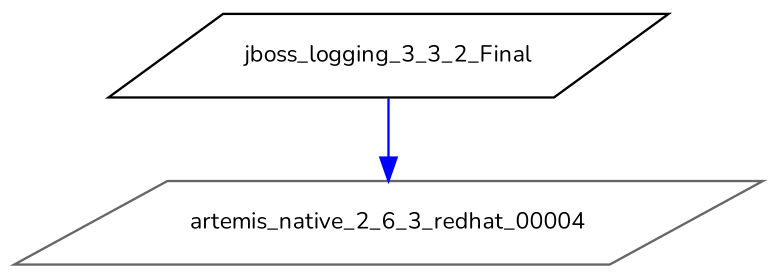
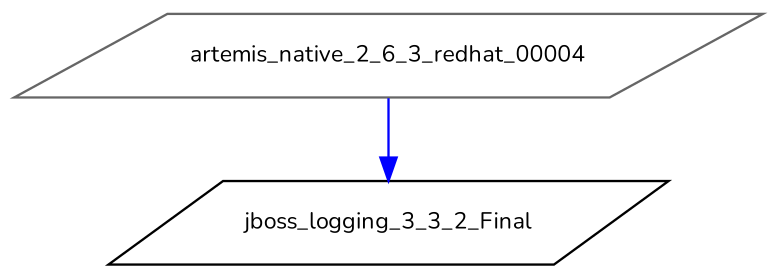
edge "jboss_logging_3_3_2_Final" -> "artemis_native_2_6_3_redhat_00004": reversed
